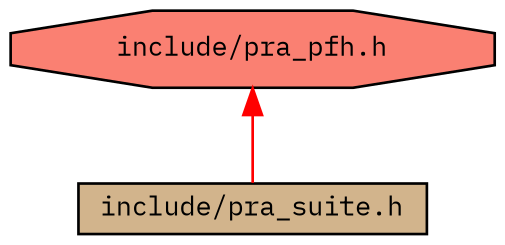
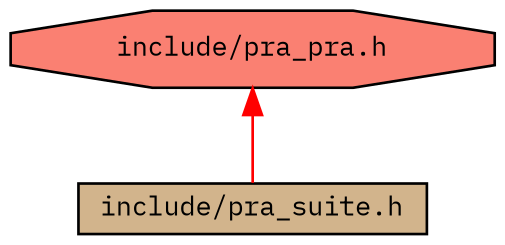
node "include/pra_pfh.h": label "include/pra_pfh.h" -> "include/pra_pra.h"
